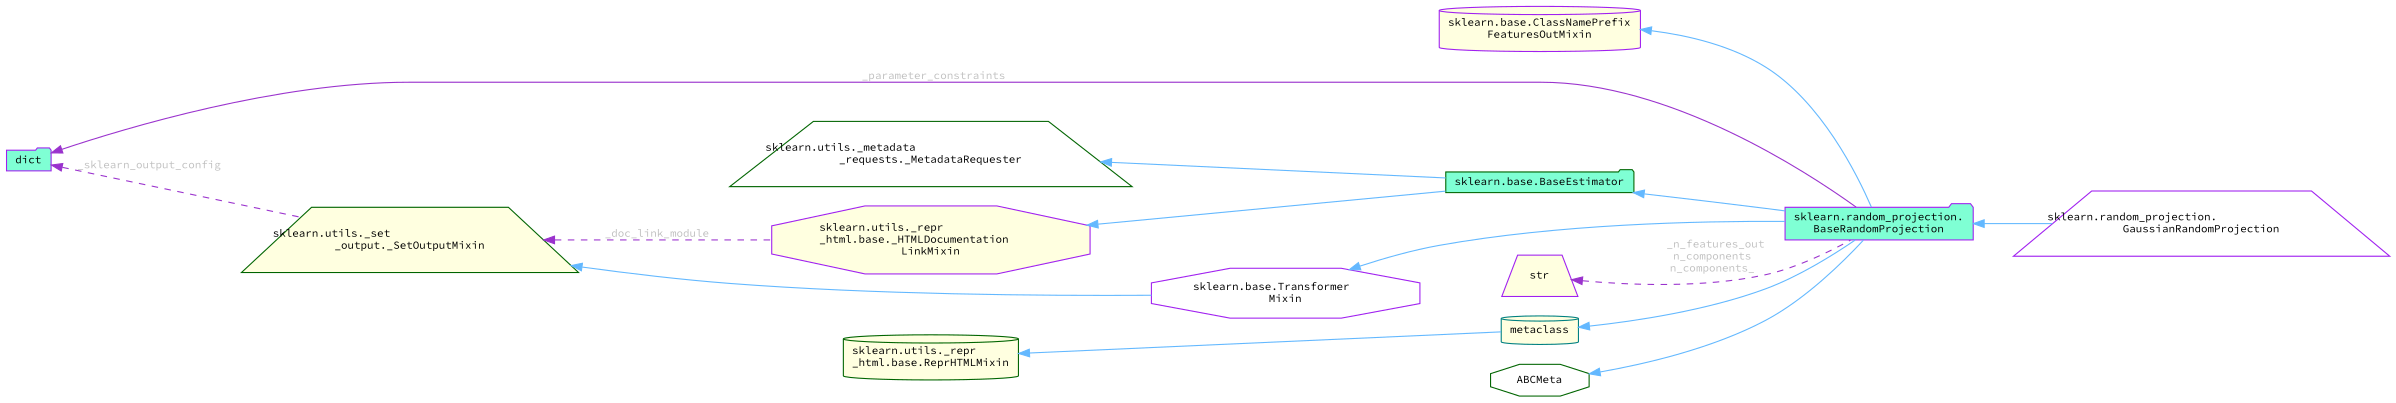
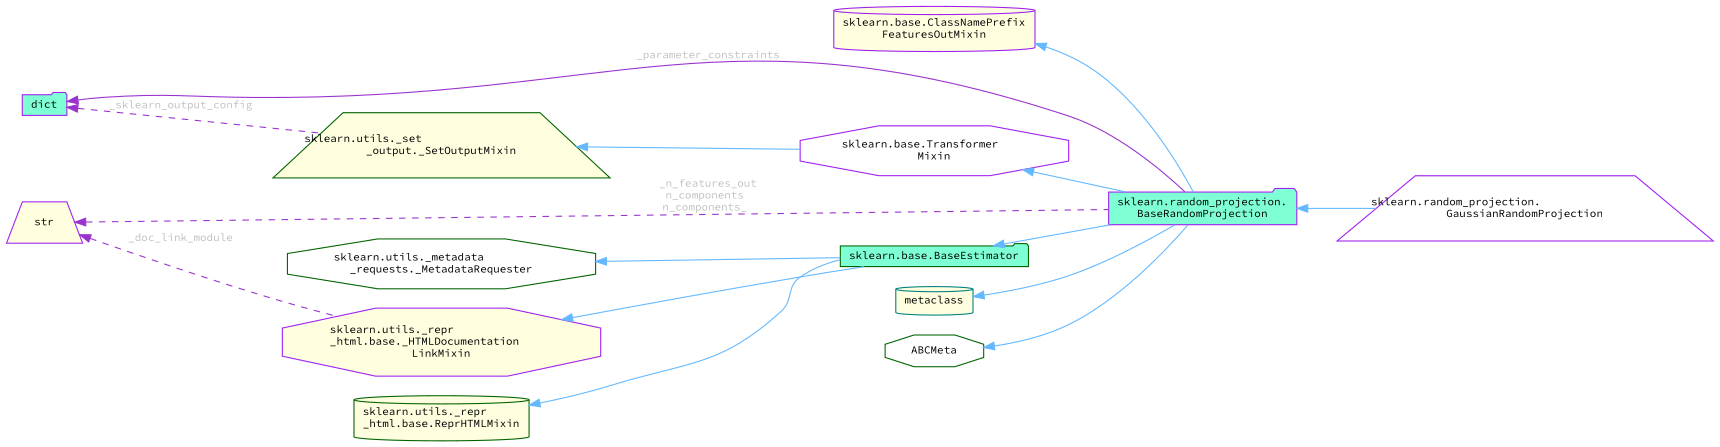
node "sklearn.utils._metadata _requests._MetadataRequester": shape trapezium -> octagon
edge "sklearn.utils._repr _html.base._HTMLDocumentation LinkMixin" -> "sklearn.utils._set _output._SetOutputMixin": now "sklearn.utils._repr _html.base._HTMLDocumentation LinkMixin" -> "str"
edge "metaclass" -> "sklearn.utils._repr _html.base.ReprHTMLMixin": now "sklearn.base.BaseEstimator" -> "sklearn.utils._repr _html.base.ReprHTMLMixin"
